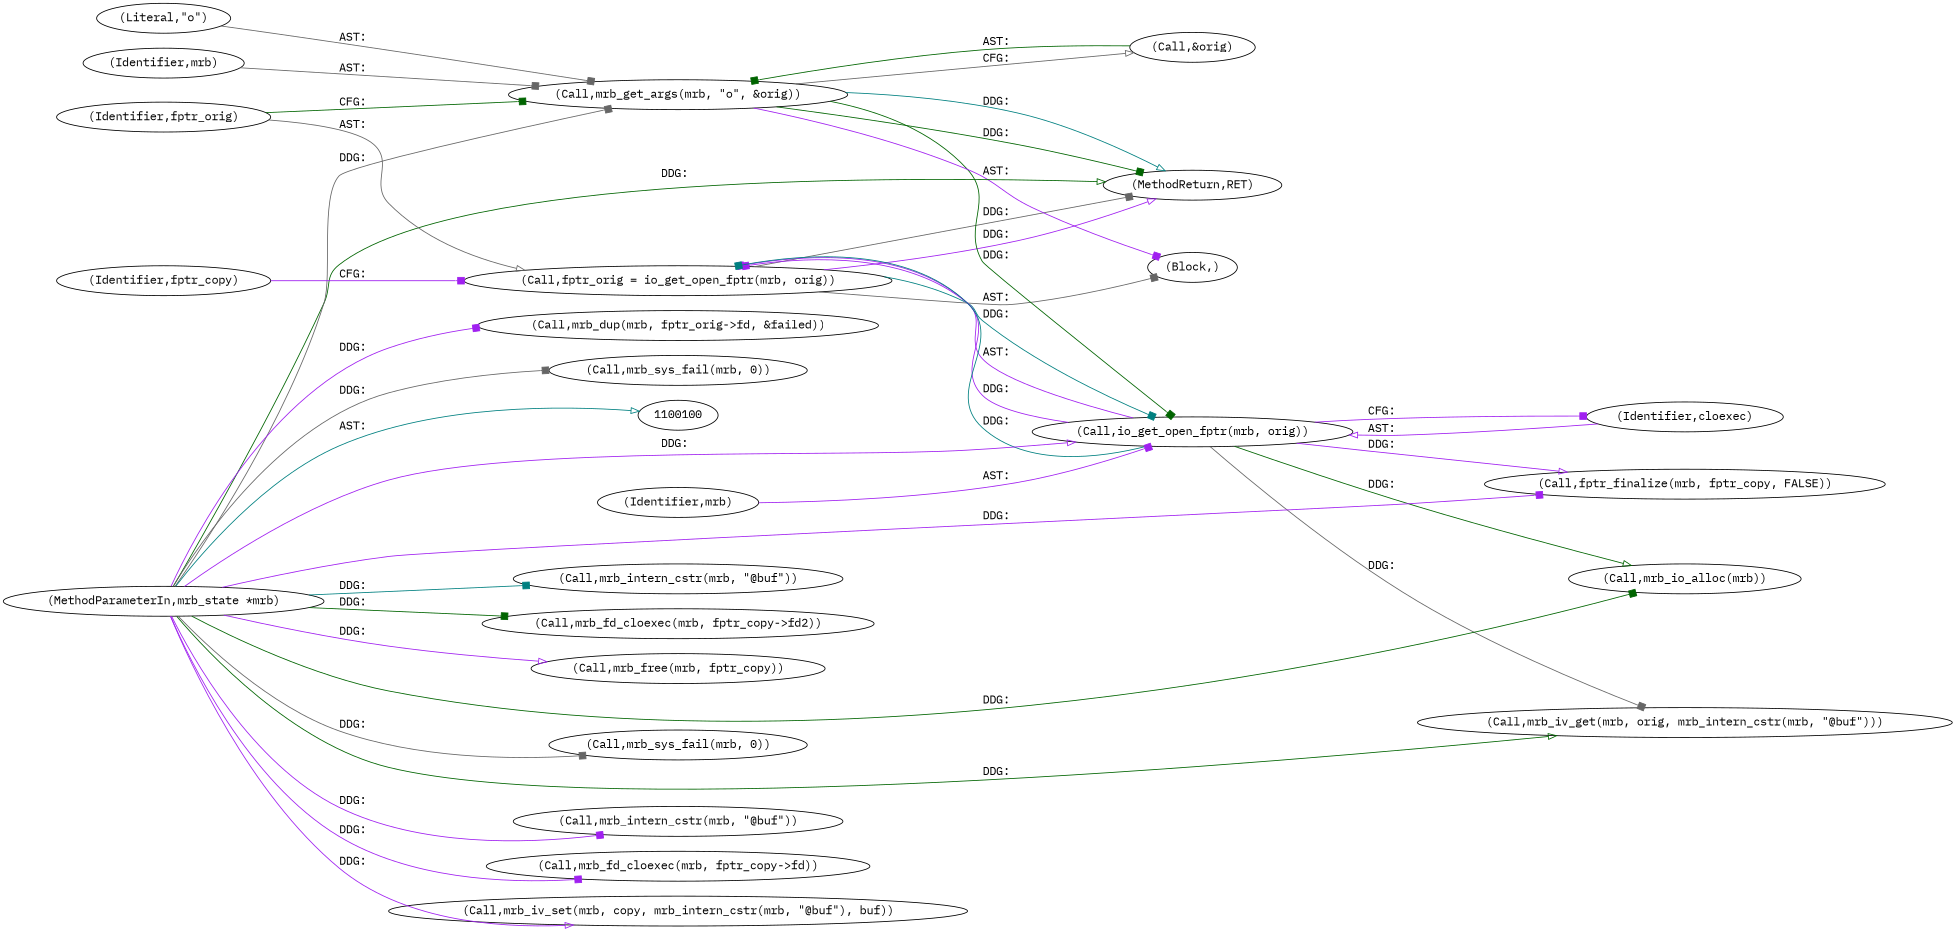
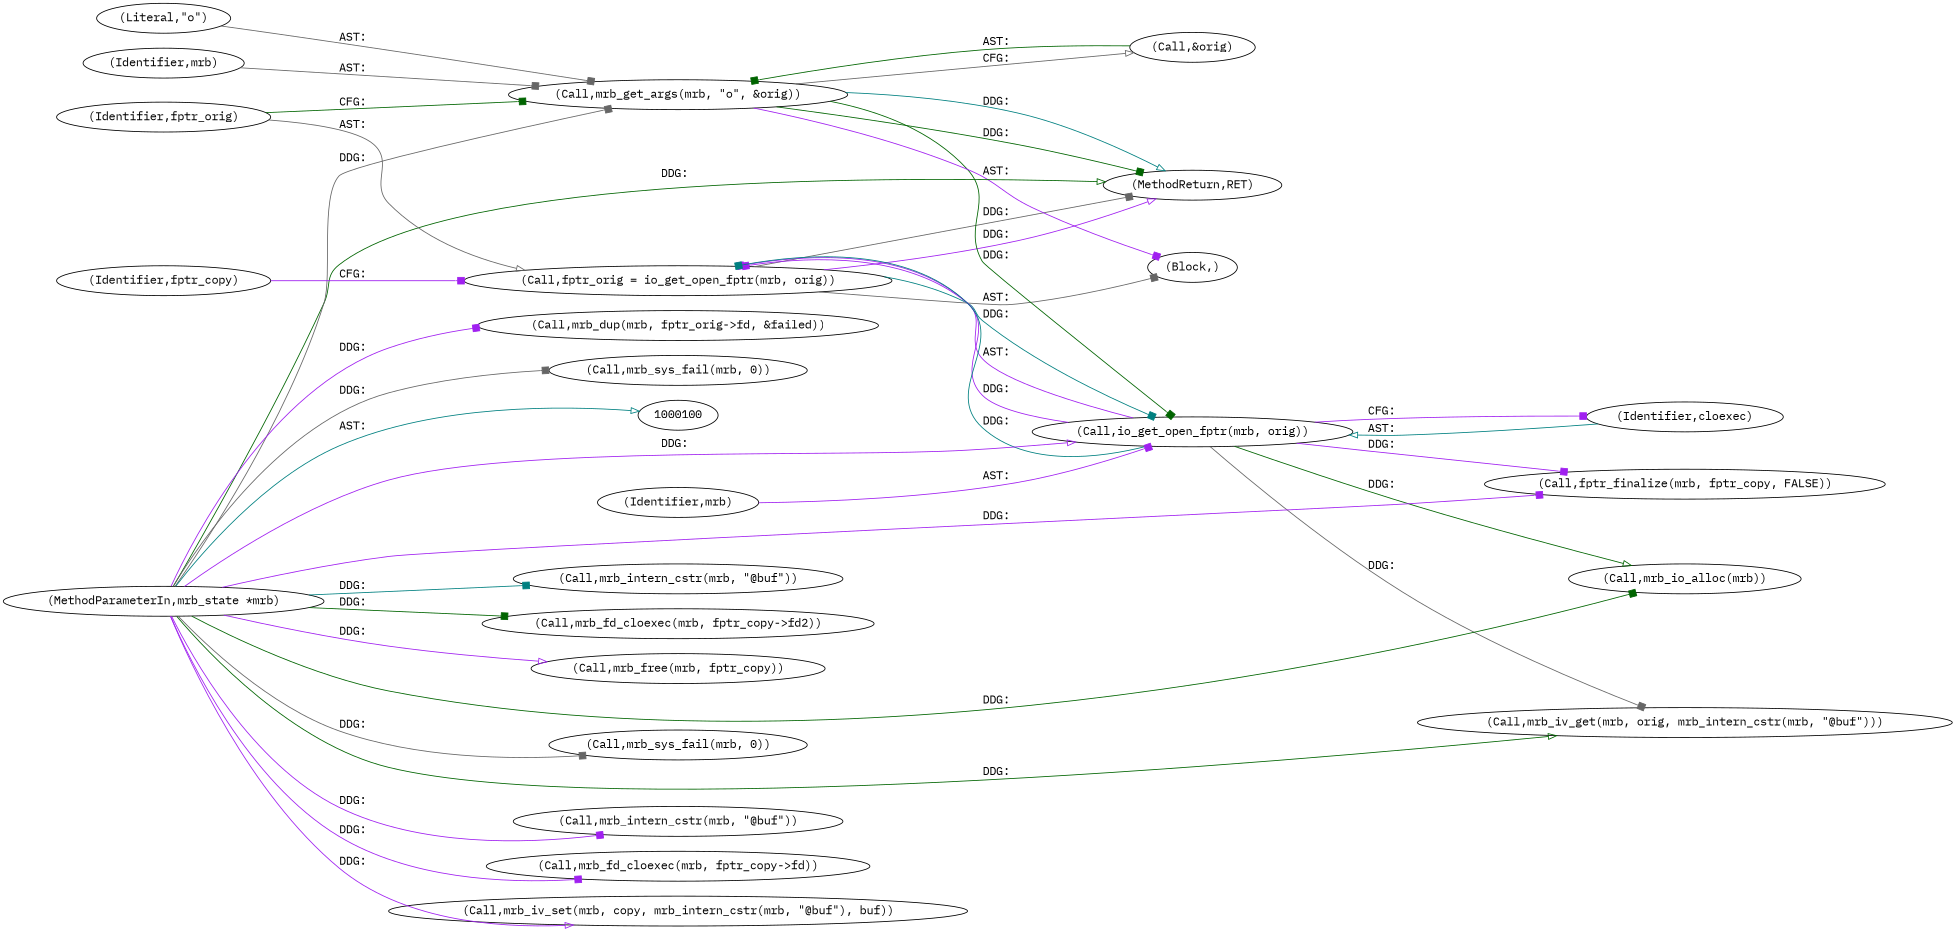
node "1100100": label "1100100" -> "1000100"
edge "(Identifier,cloexec)" -> "(Call,io_get_open_fptr(mrb, orig))": color purple -> teal
edge "(Call,io_get_open_fptr(mrb, orig))" -> "(Call,fptr_finalize(mrb, fptr_copy, FALSE))": arrowhead onormal -> box
